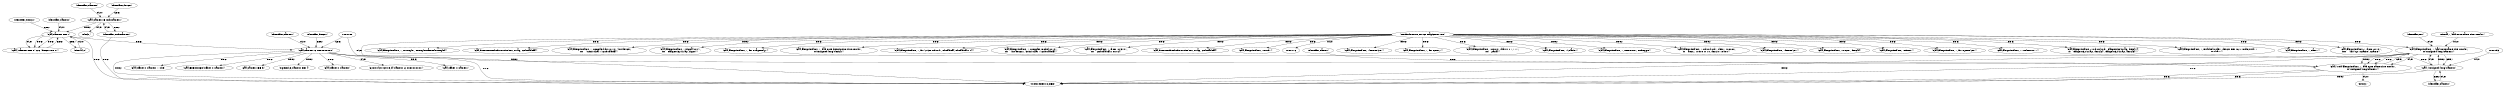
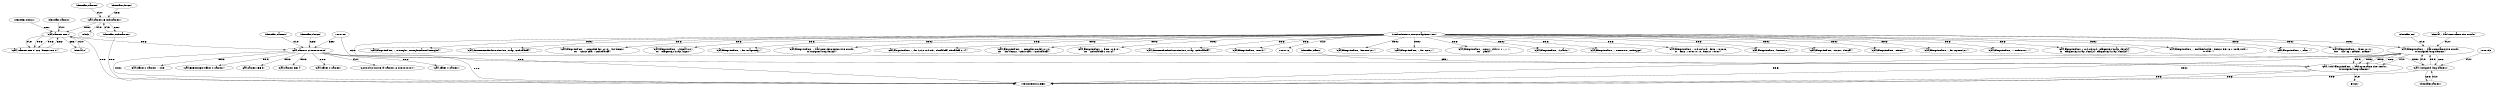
node "(Identifier,names)": label "(Identifier,names)" -> "(Identifier,offset)"
node "(OpenBSD,namesz == 4)": label "(OpenBSD,namesz == 4)" -> "(Call,namesz == 4)"
